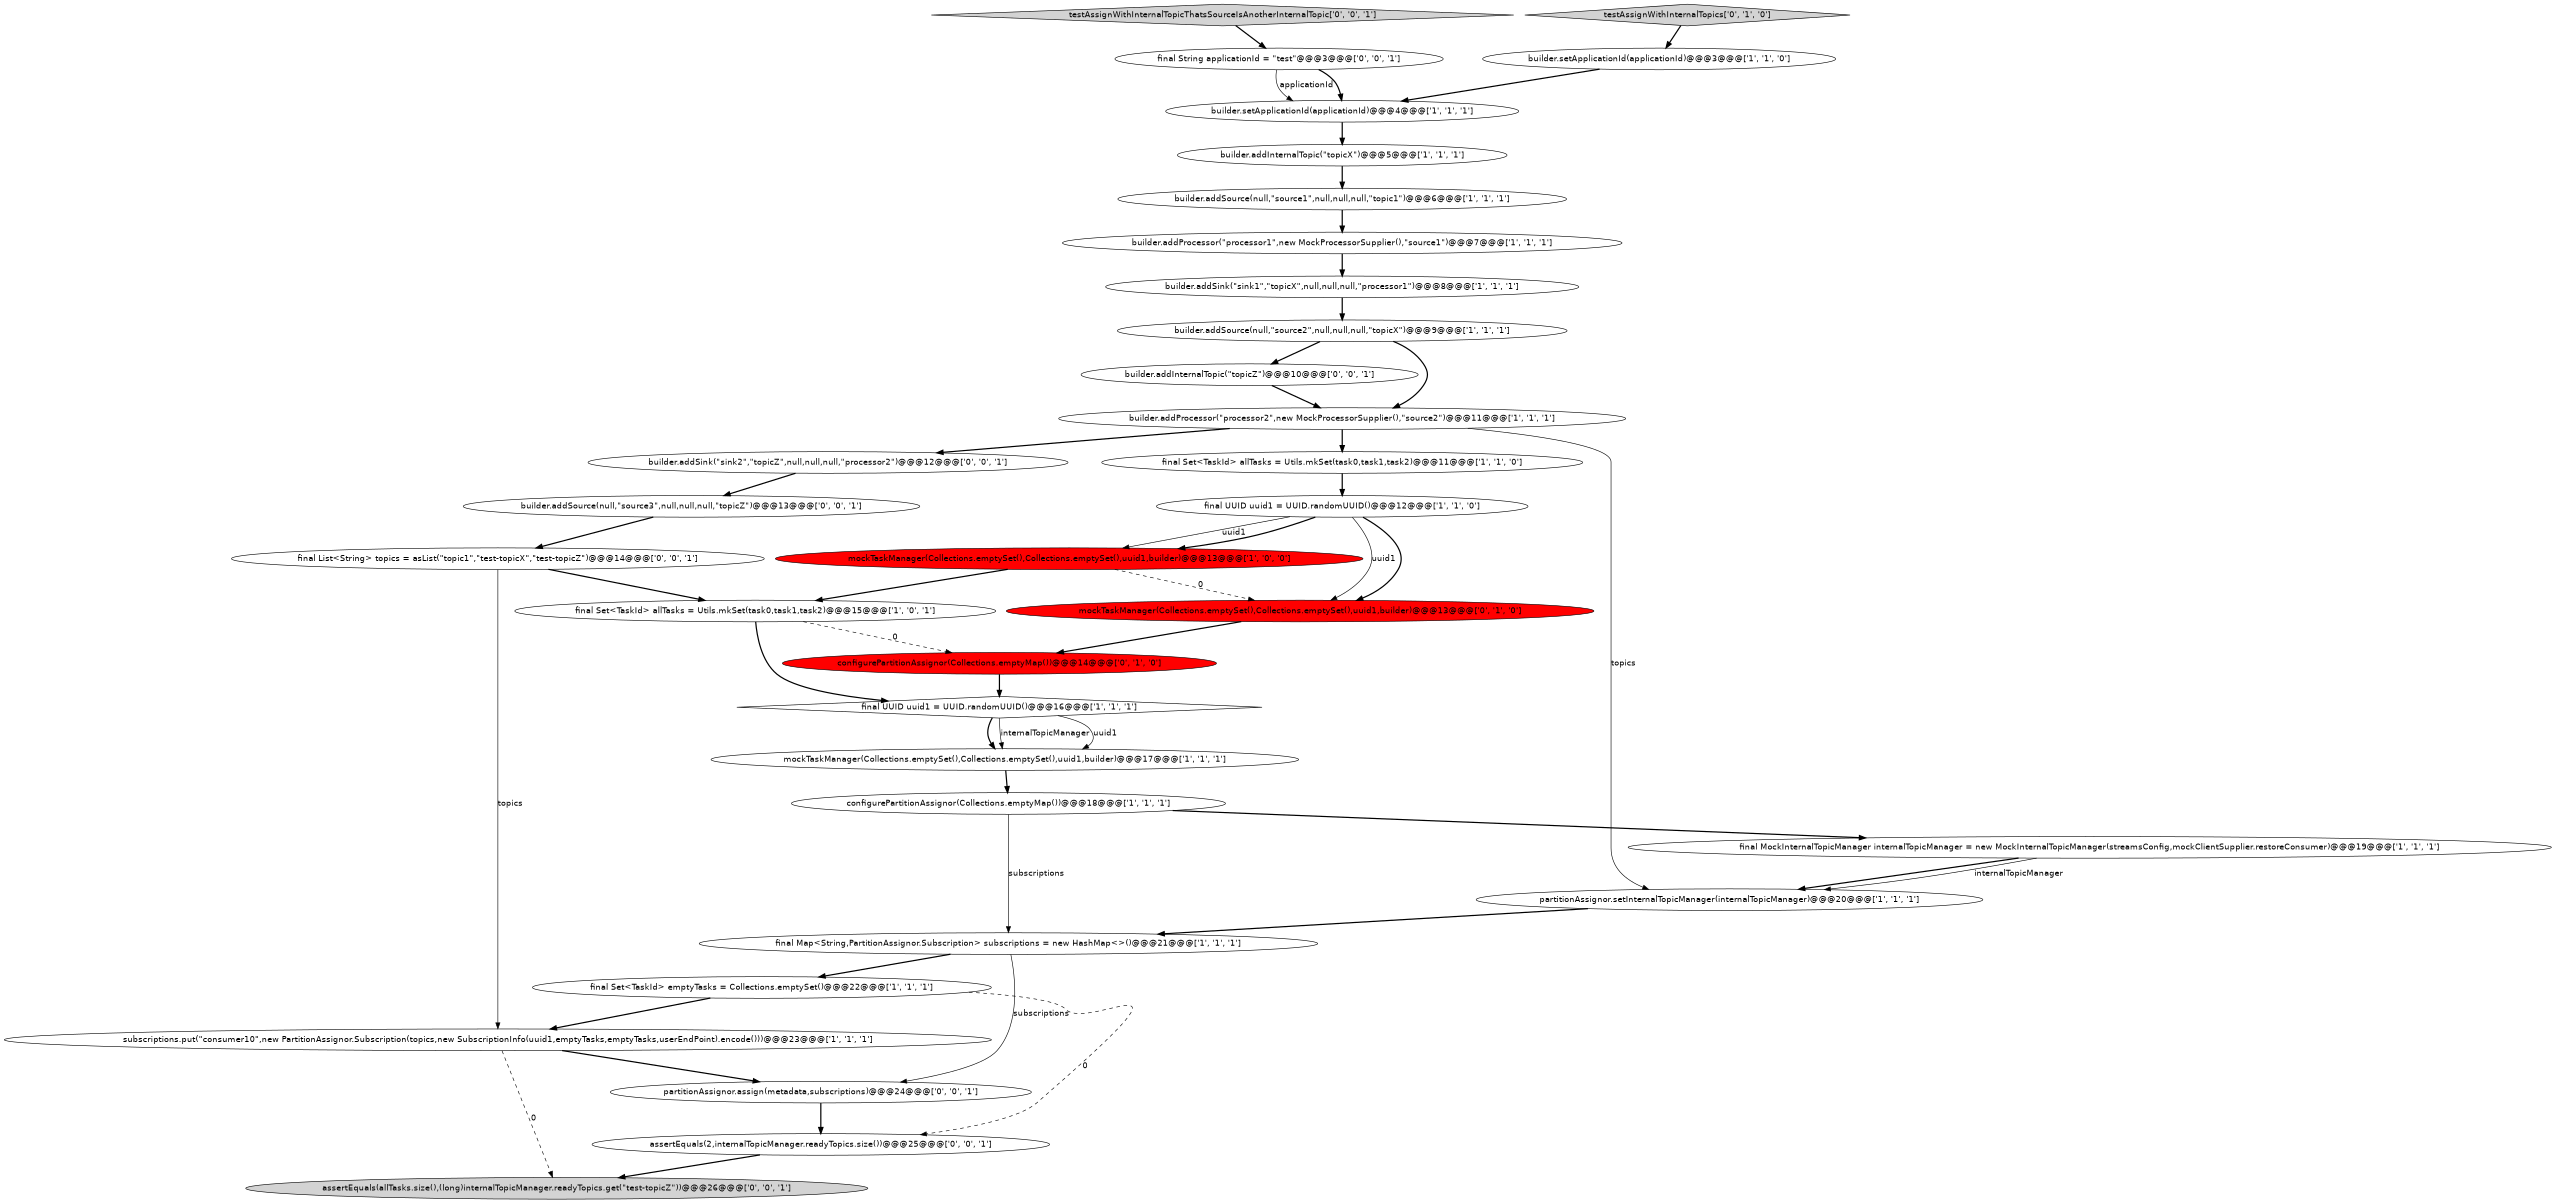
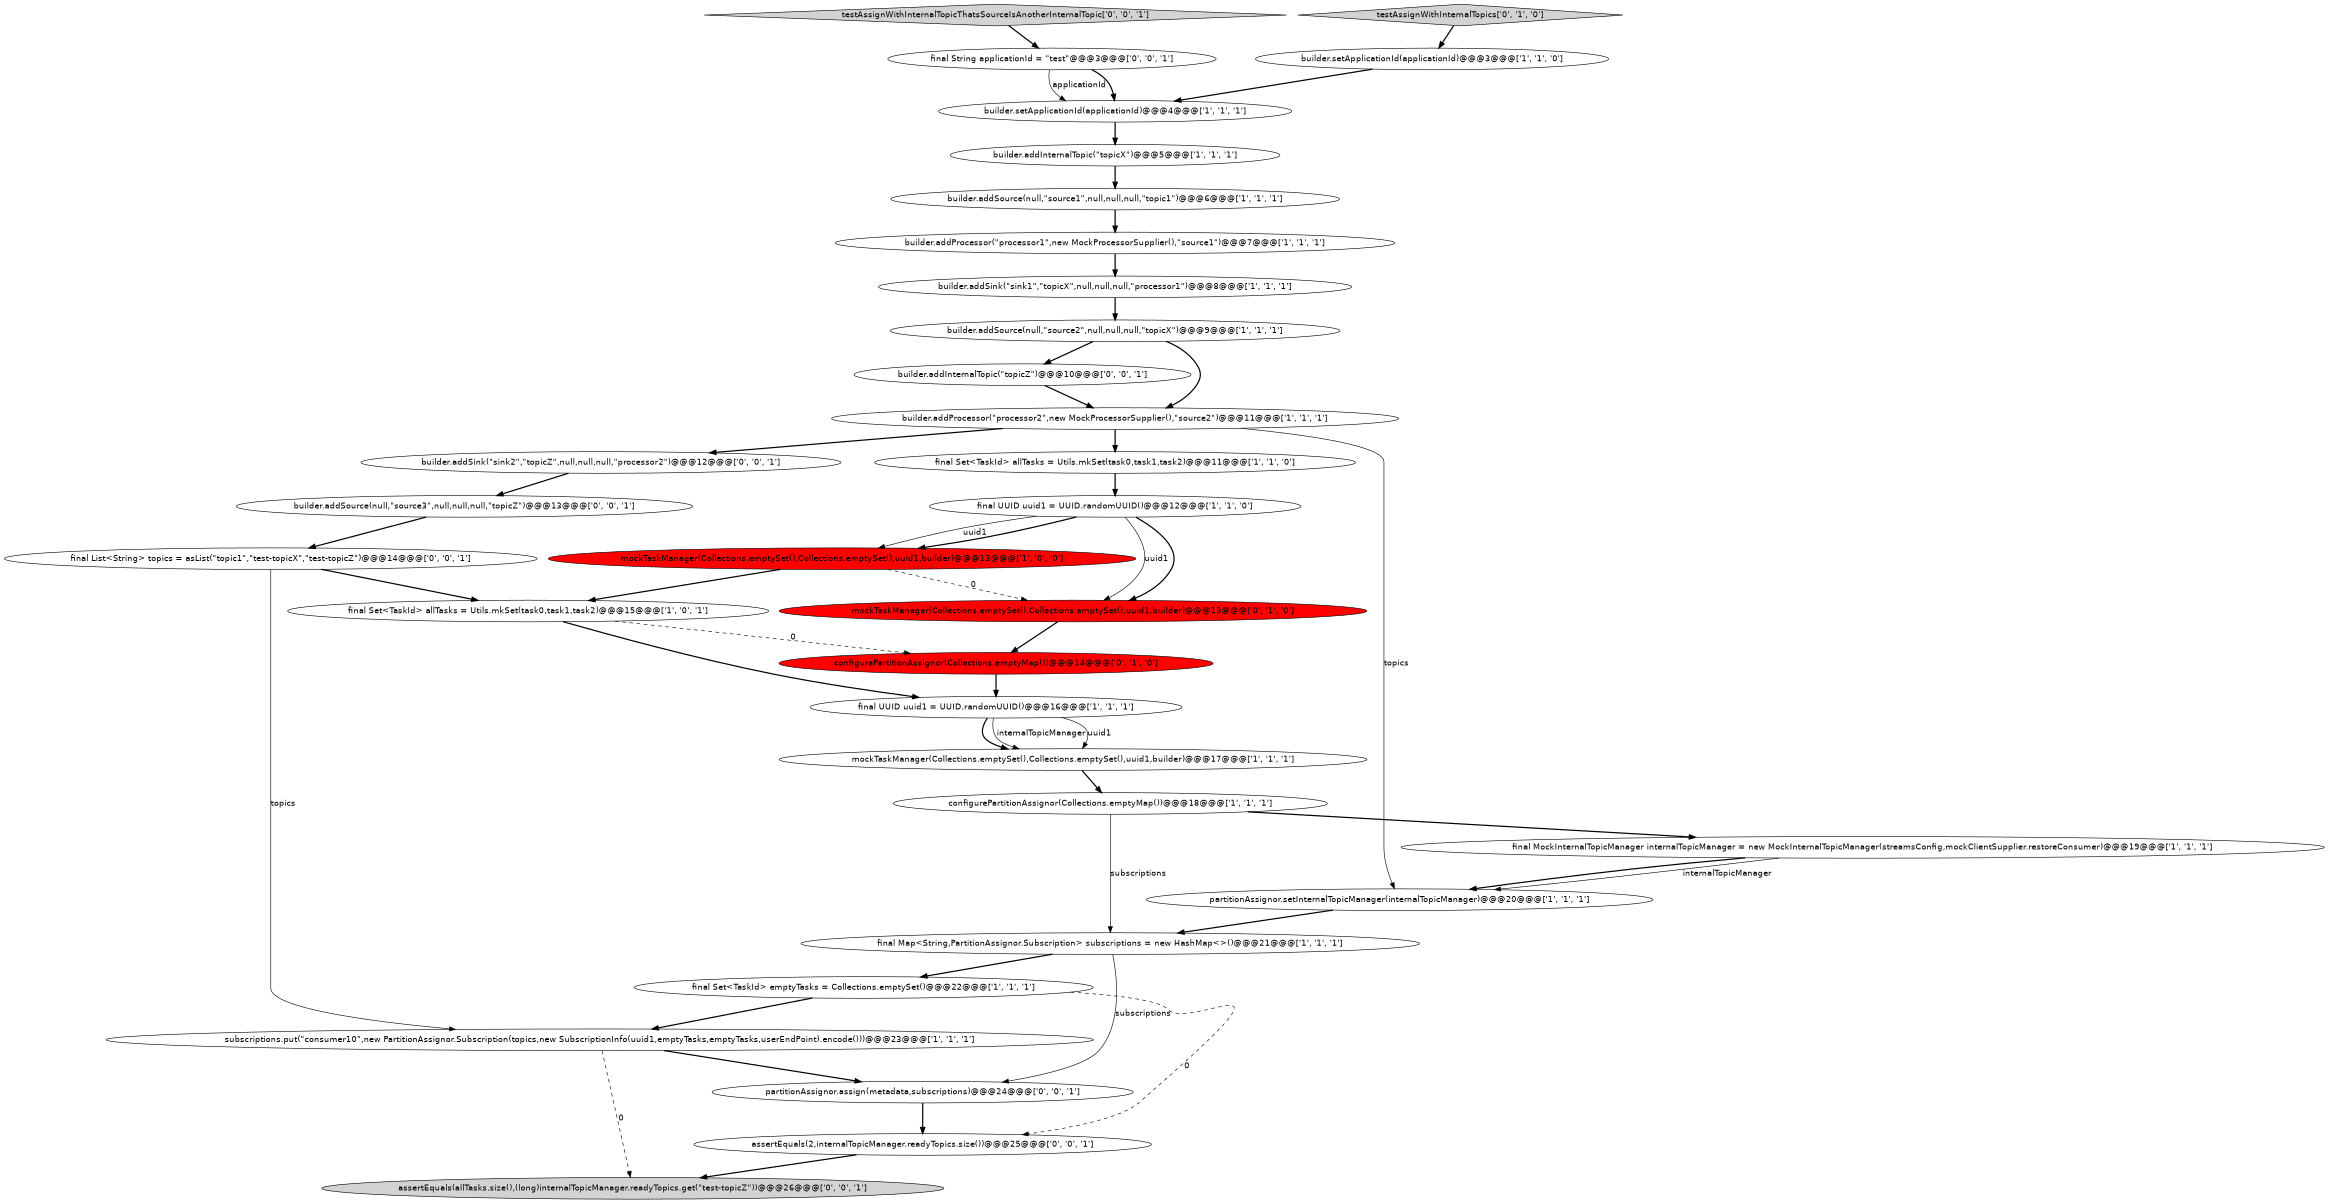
node "final UUID uuid1 = UUID.randomUUID()@@@16@@@['1', '1', '1']": shape diamond -> ellipse
